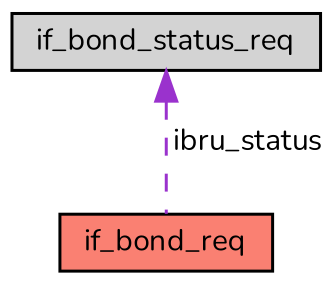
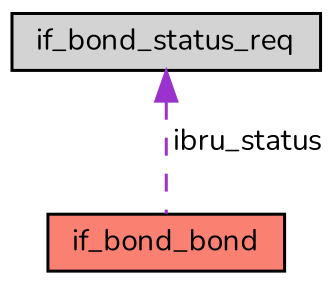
node "if_bond_req": label "if_bond_req" -> "if_bond_bond"
